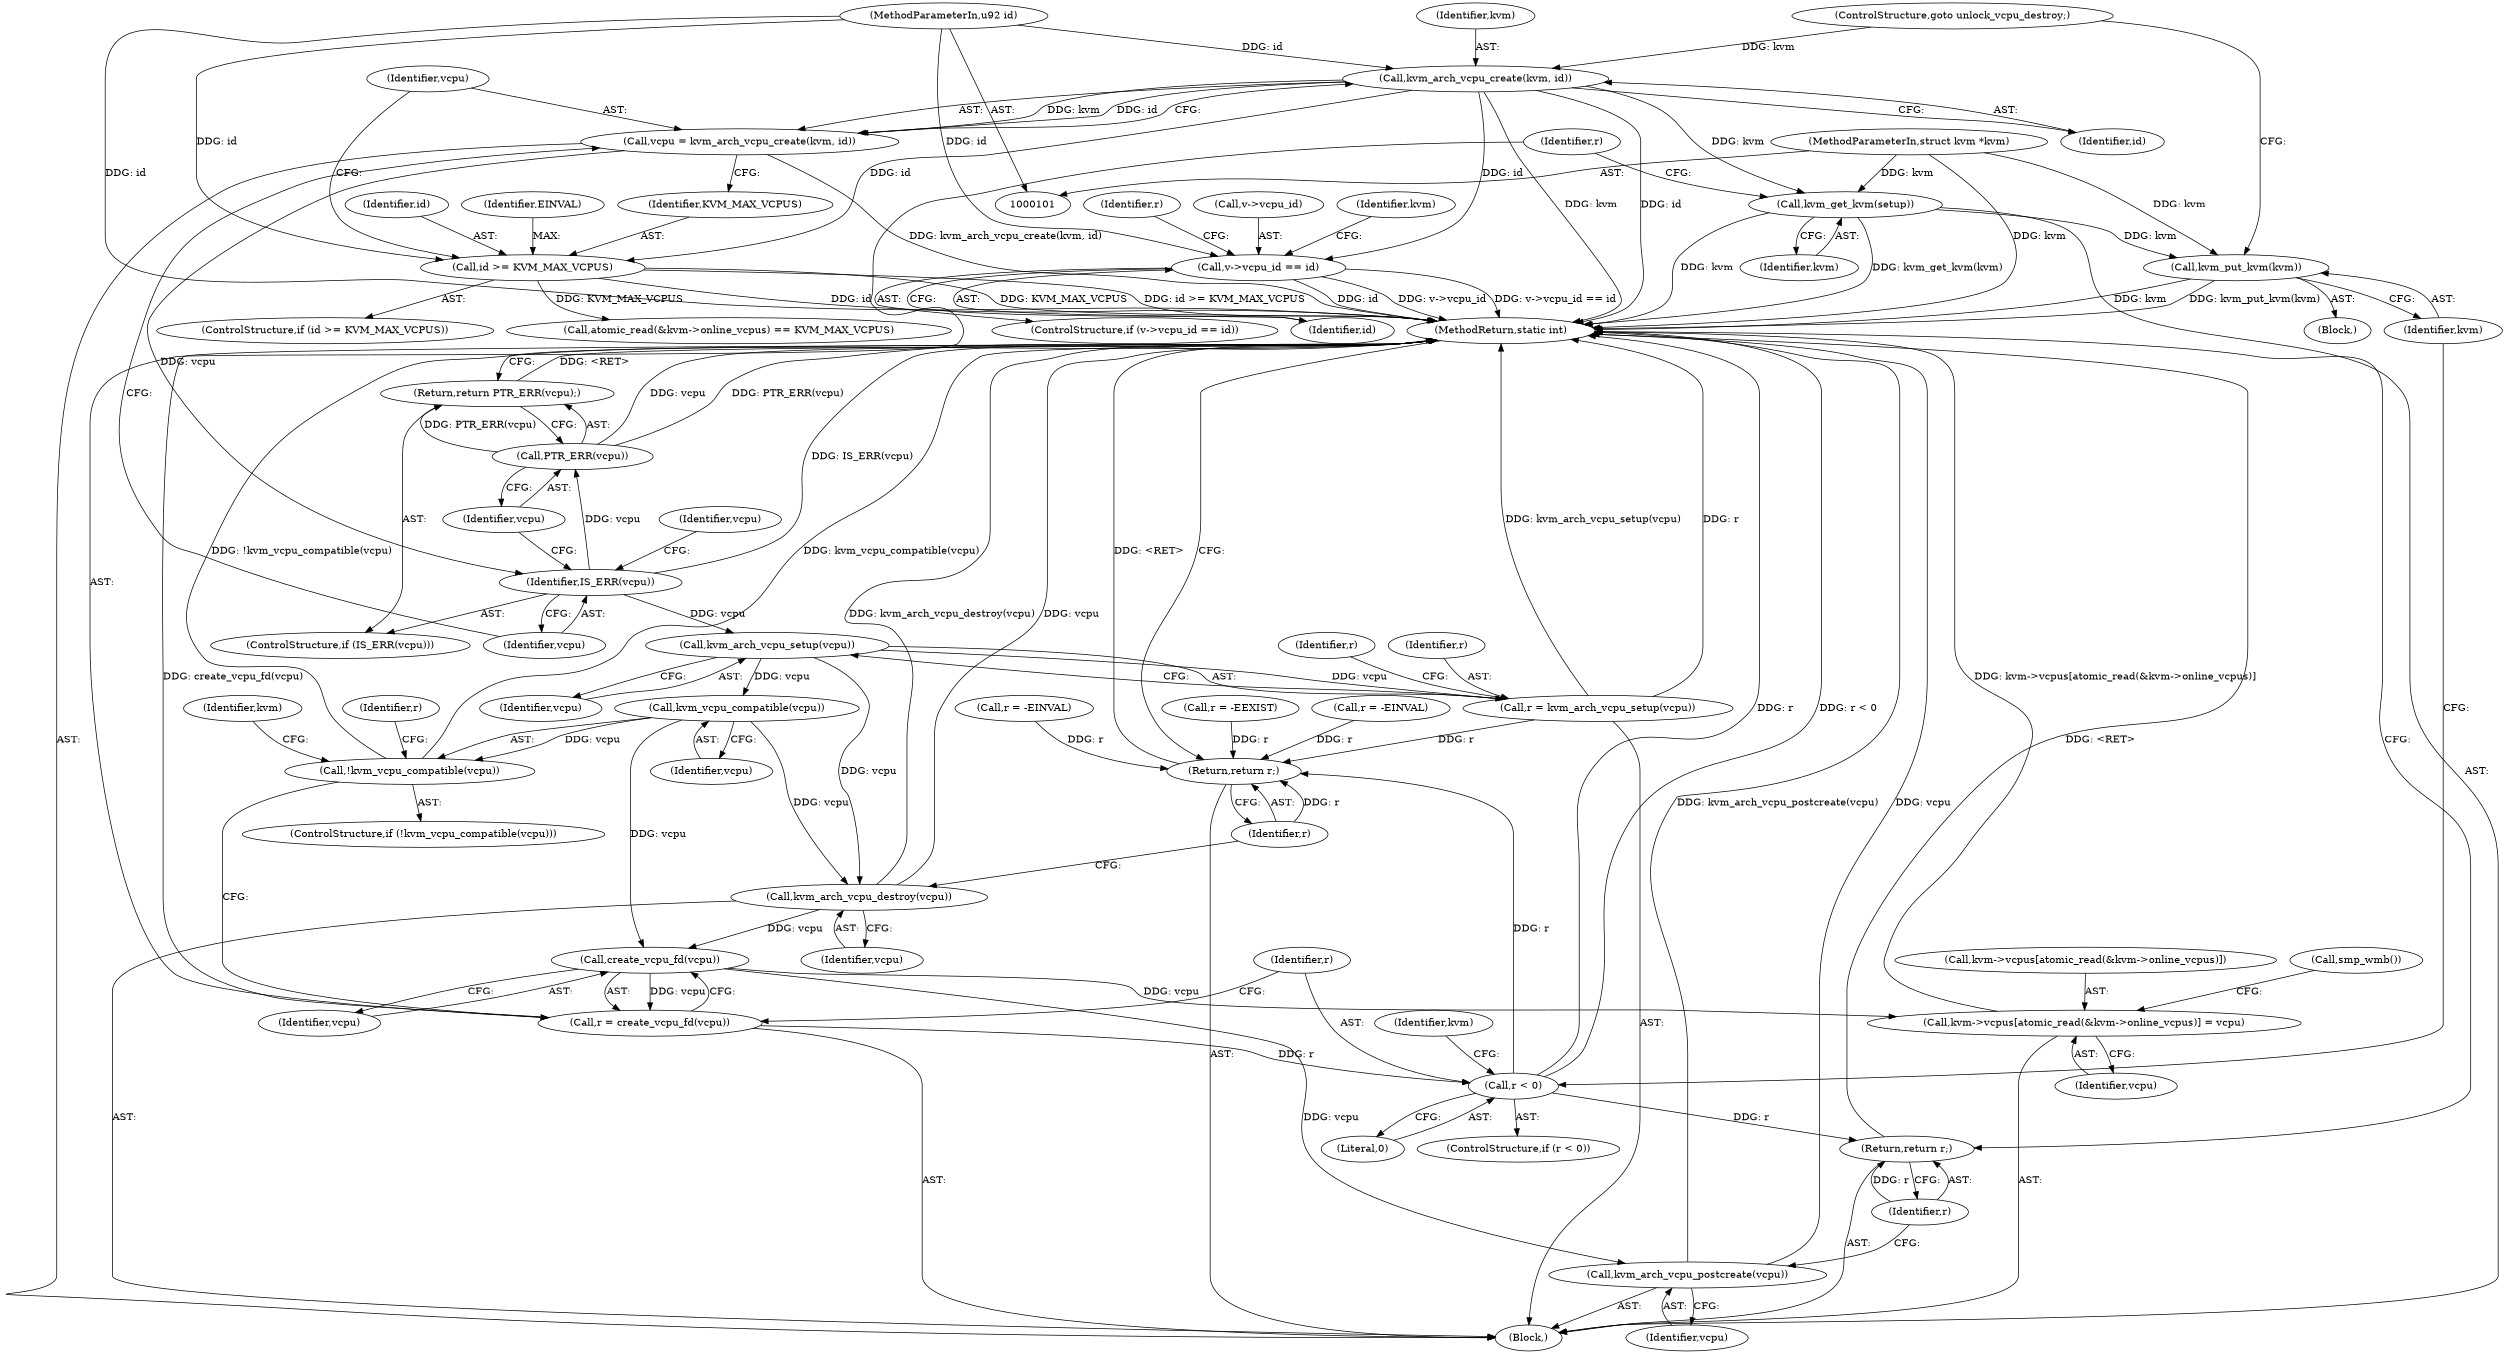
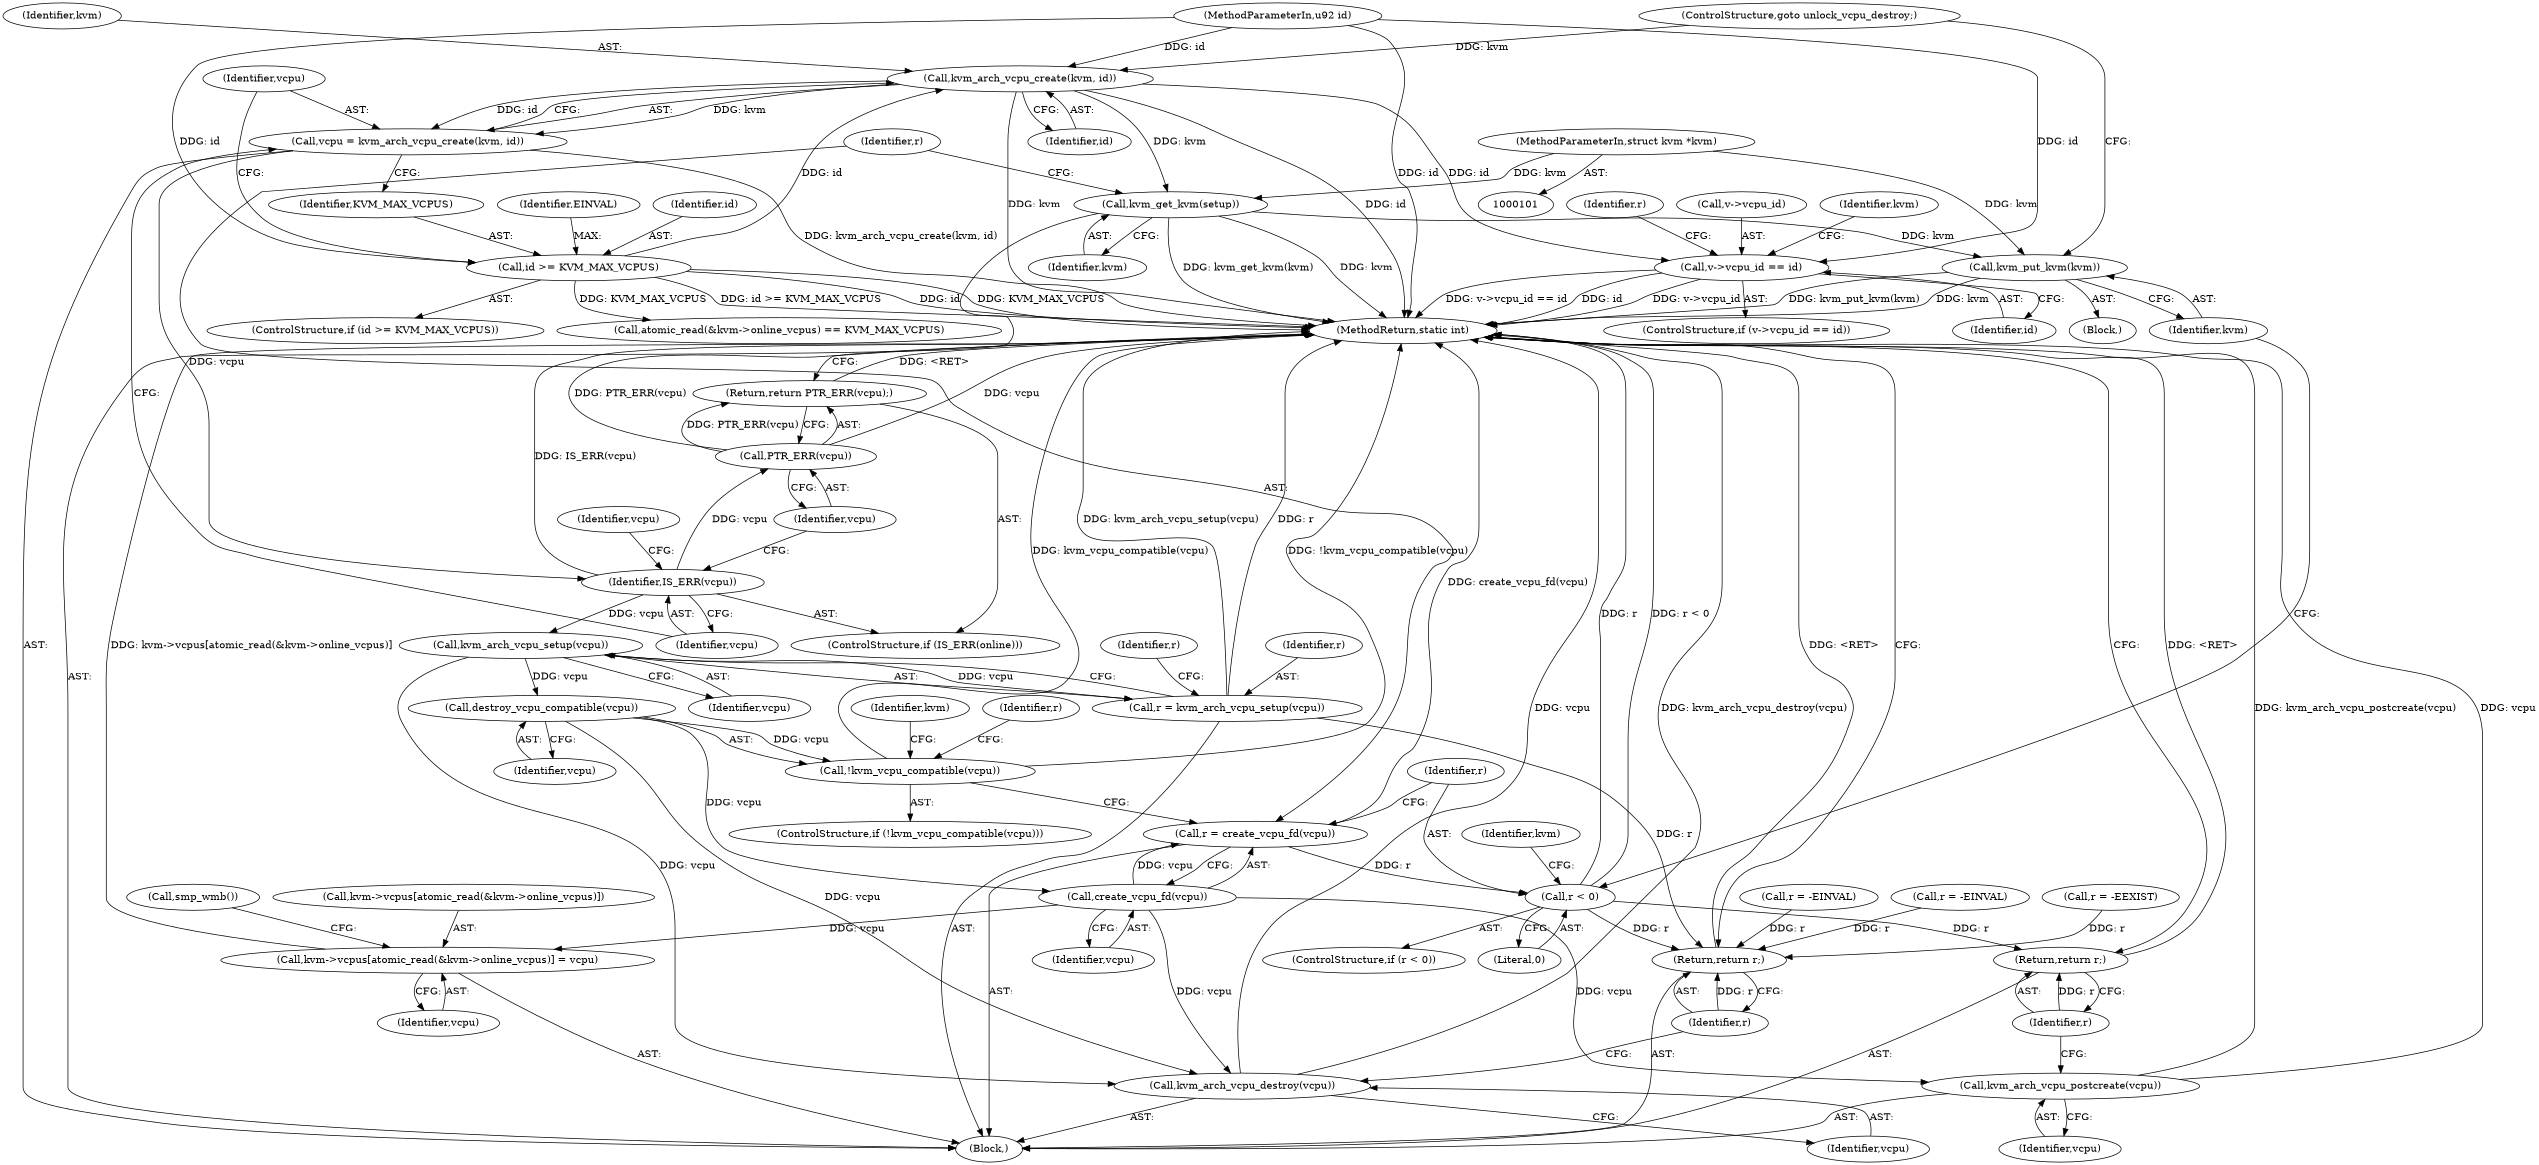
edge "(MethodParameterIn,u92 id)" -> "1000101": removed, label "AST:"
edge "(Call,kvm_arch_vcpu_create(kvm, id))" -> "(Call,id >= KVM_MAX_VCPUS)": reversed
edge "(MethodParameterIn,struct kvm *kvm)" -> "(MethodReturn,static int)": removed, label "DDG: kvm"
node "(ControlStructure,if (IS_ERR(vcpu)))": label "(ControlStructure,if (IS_ERR(vcpu)))" -> "(ControlStructure,if (IS_ERR(online)))"
node "(Call,kvm_vcpu_compatible(vcpu))": label "(Call,kvm_vcpu_compatible(vcpu))" -> "(Call,destroy_vcpu_compatible(vcpu))"
edge "(Call,kvm_arch_vcpu_destroy(vcpu))" -> "(Call,create_vcpu_fd(vcpu))": reversed
